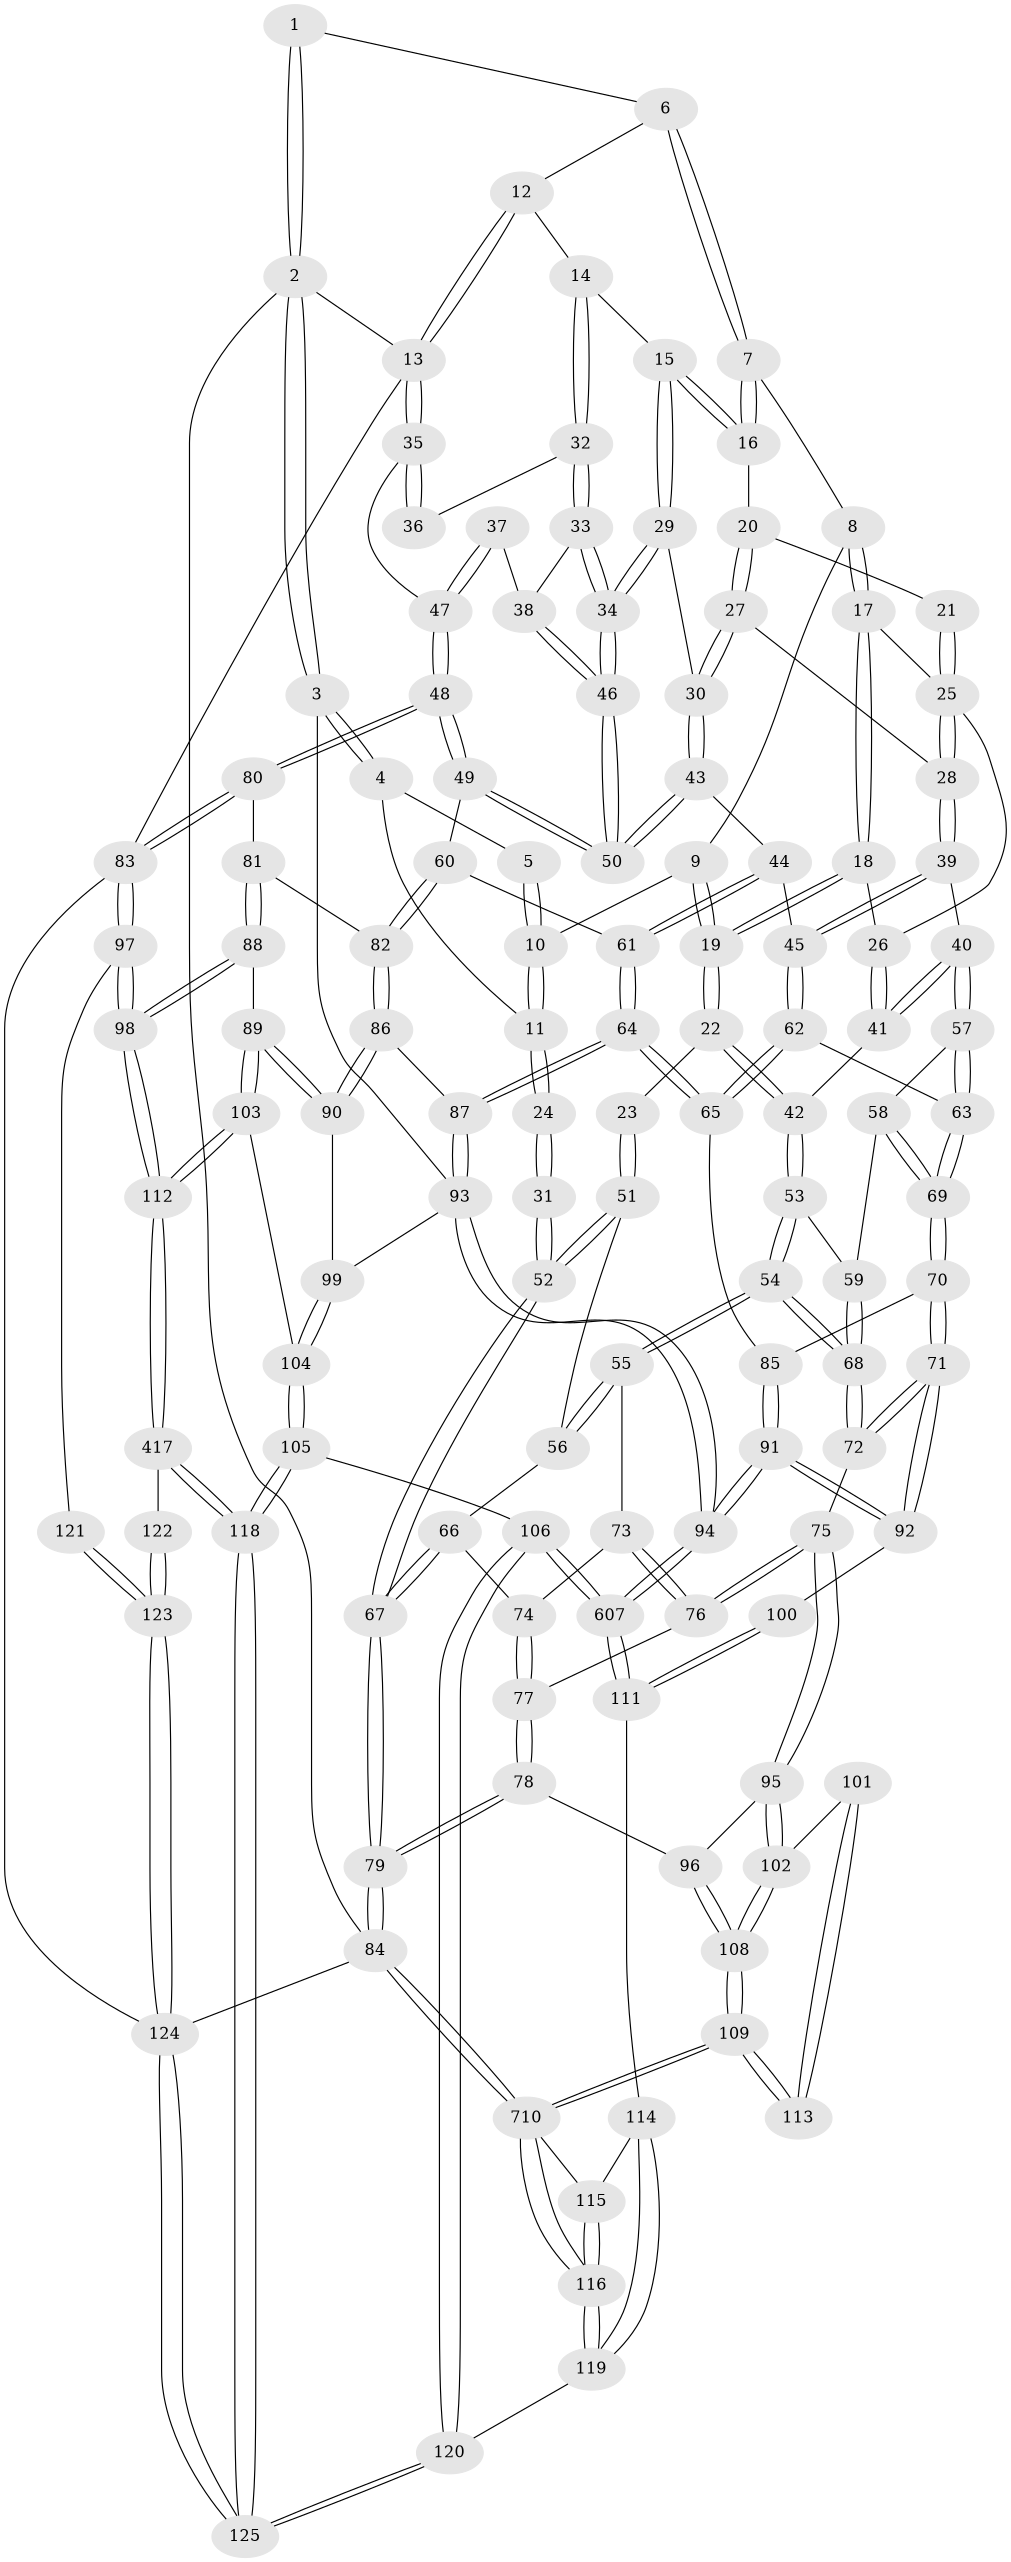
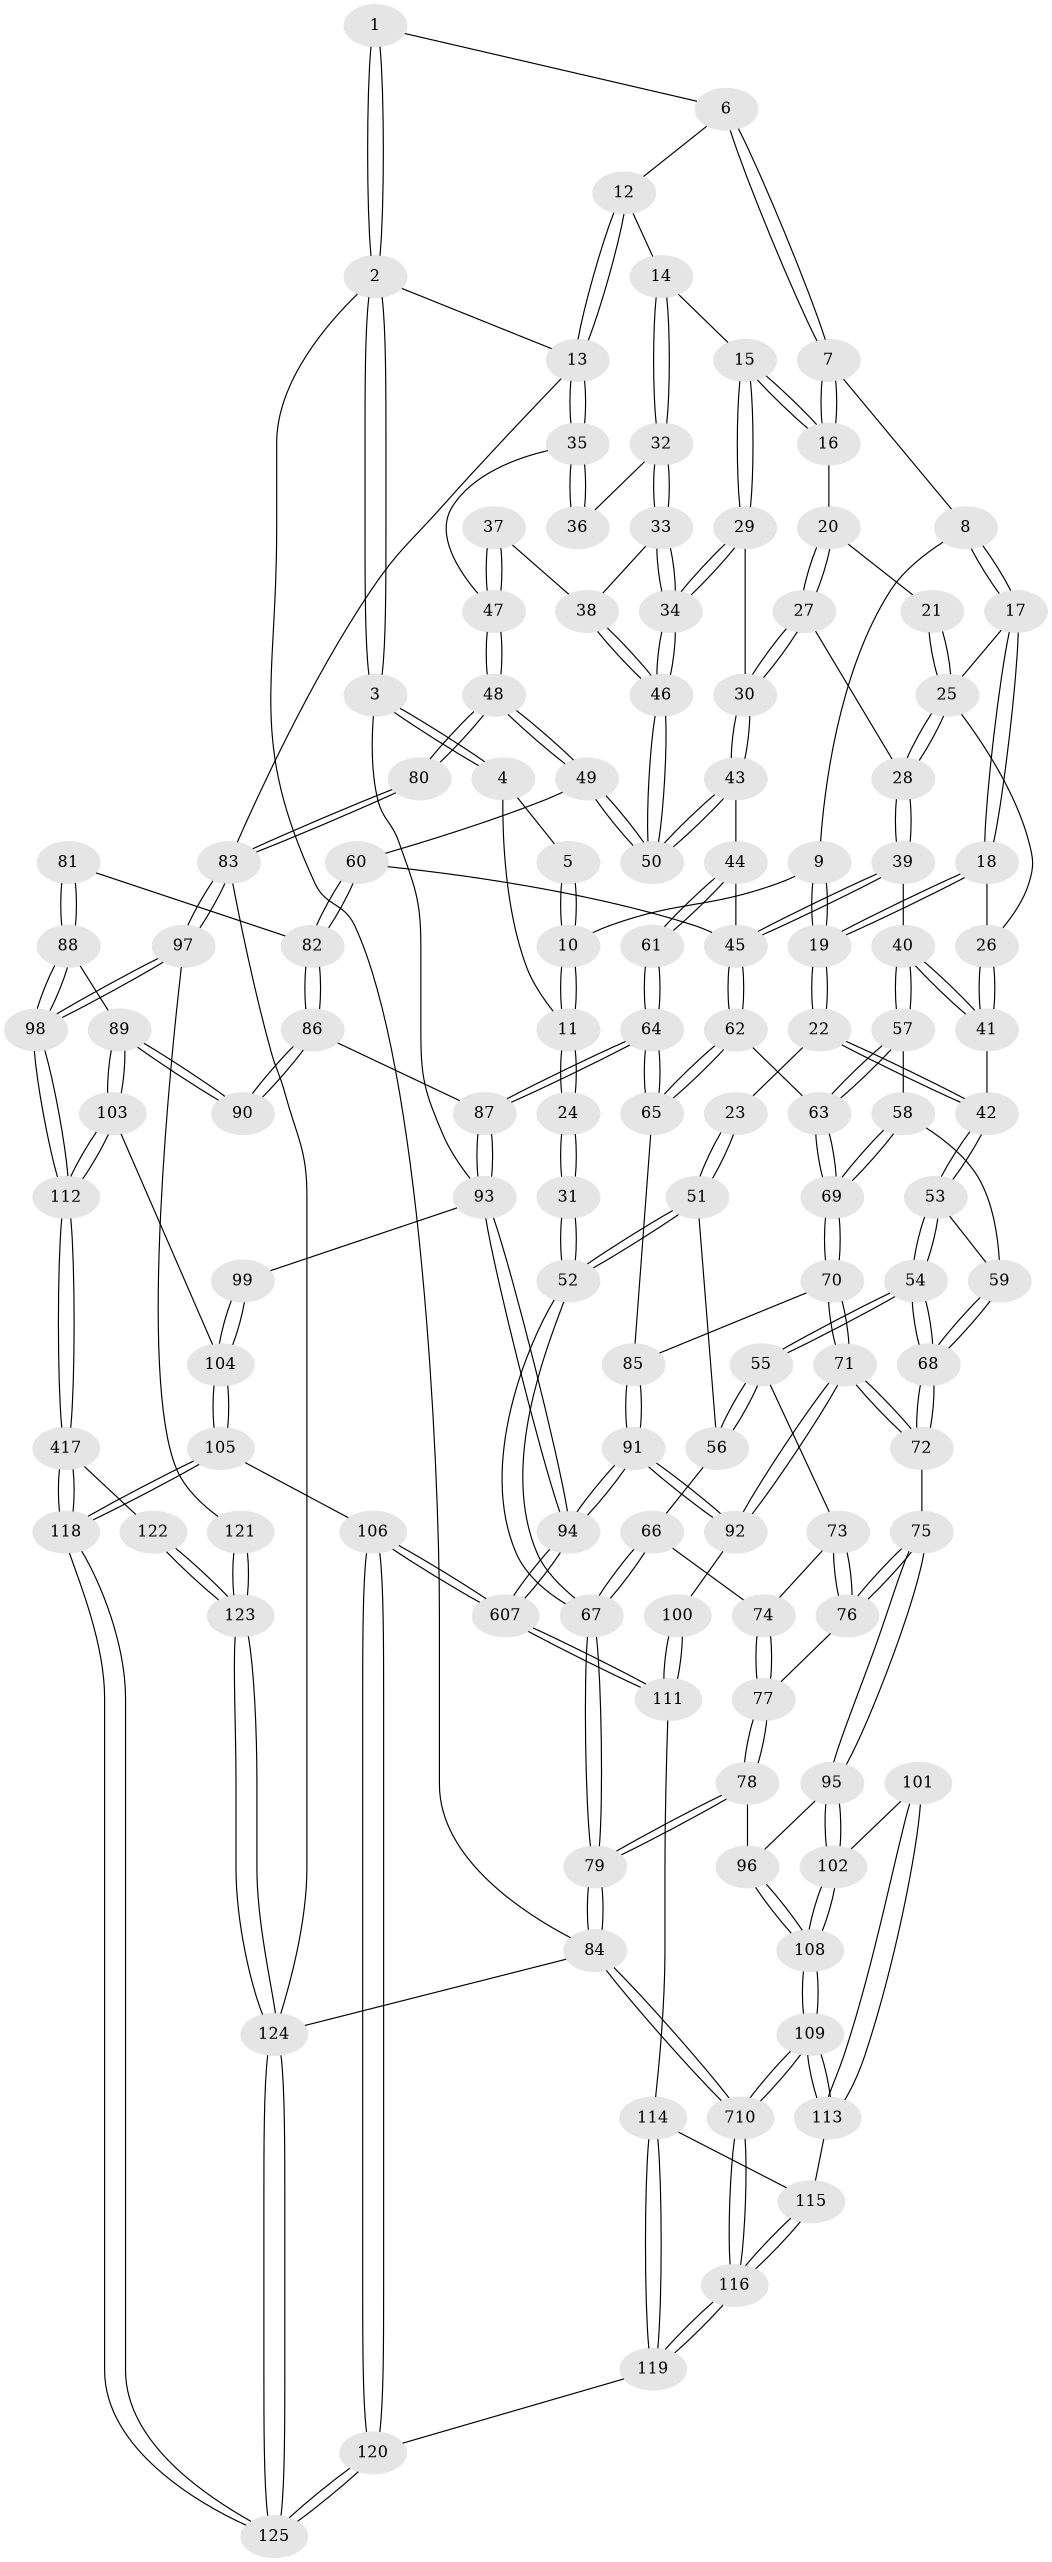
edge "80" -- "81": removed
edge "60" -- "61": now "60" -- "45"
edge "90" -- "99": removed
edge "710" -- "115": now "113" -- "115"
